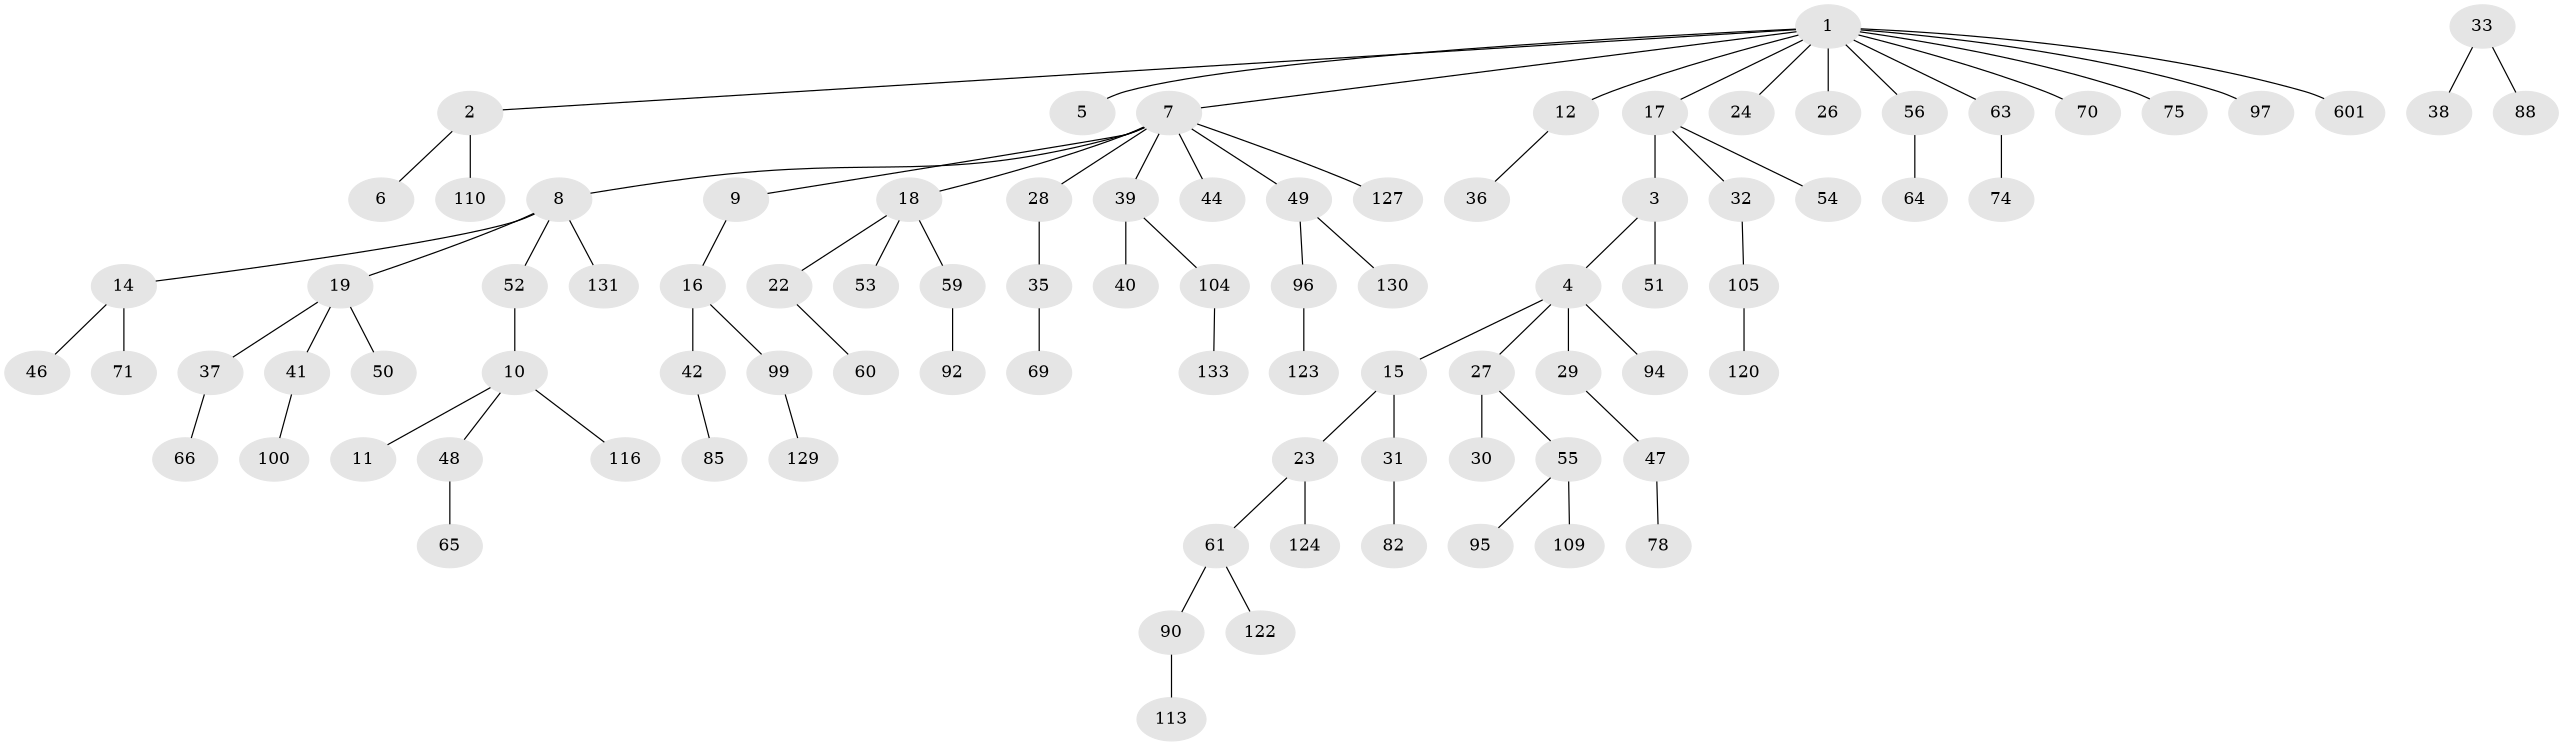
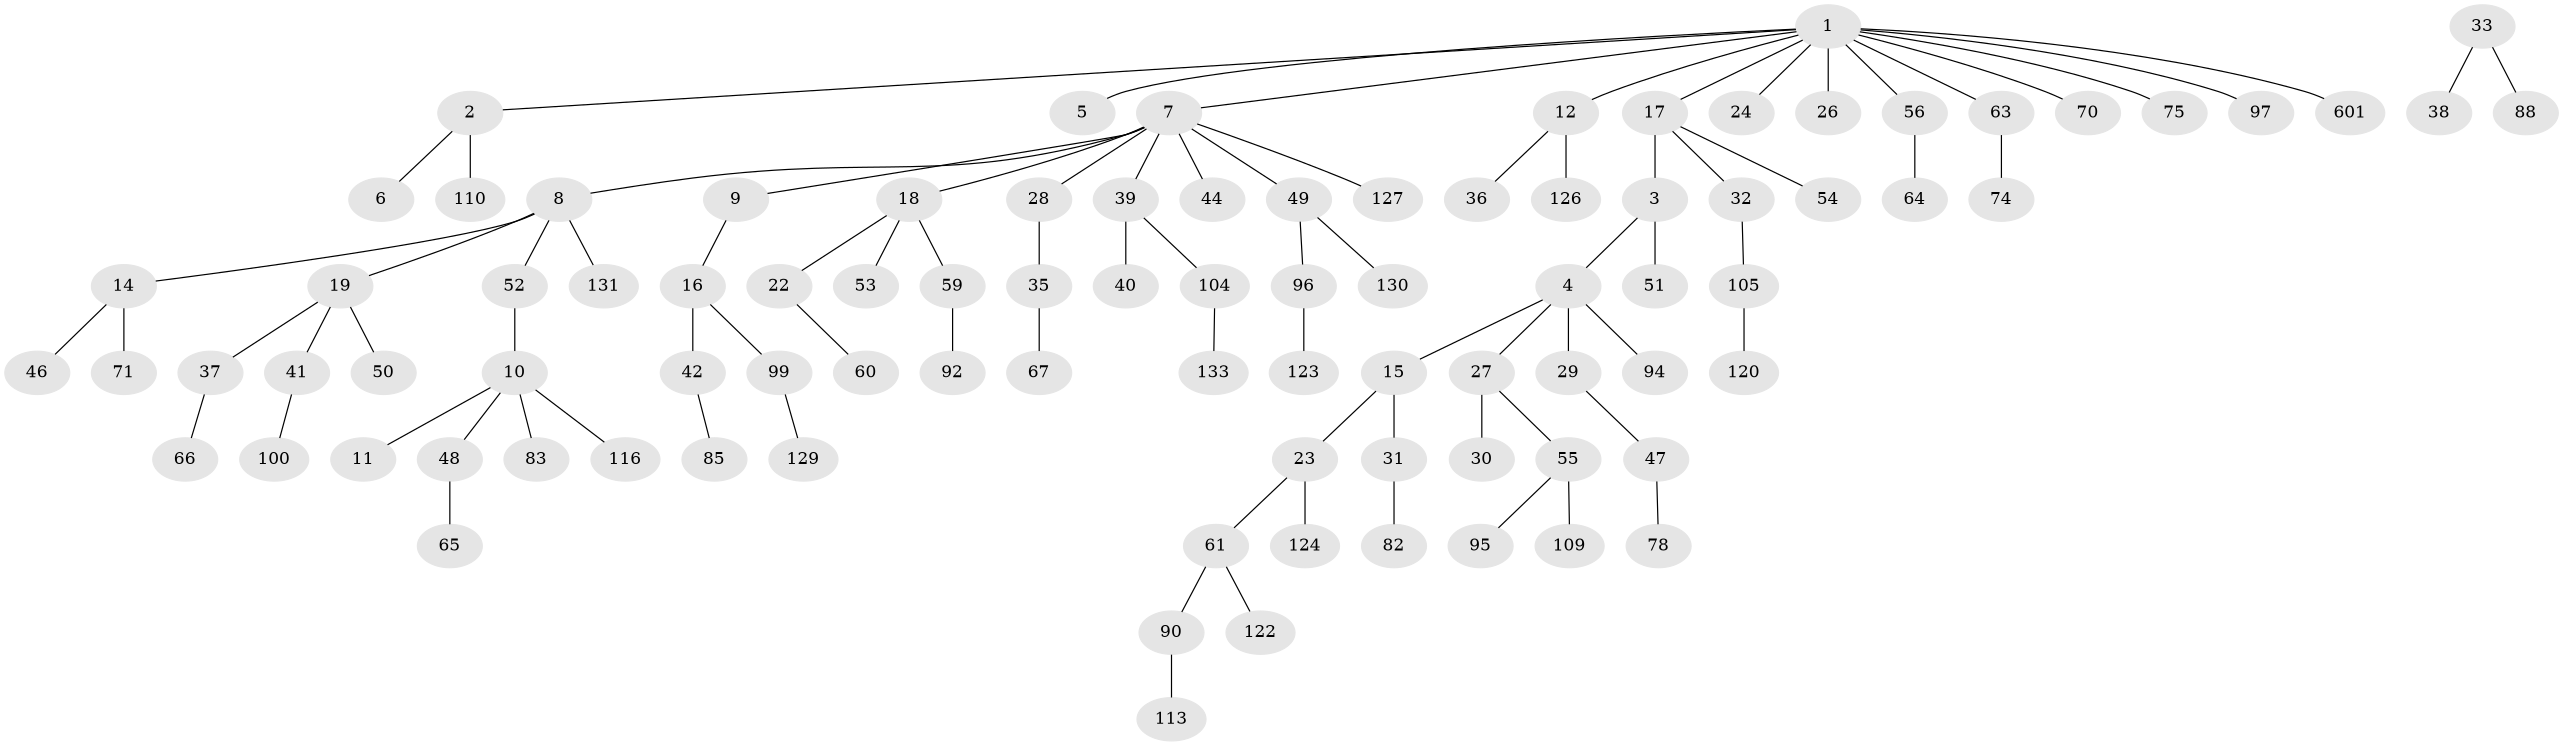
node "126": added
node "69": label "69" -> "67"
node "83": added
